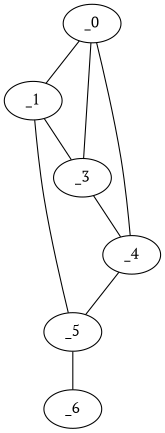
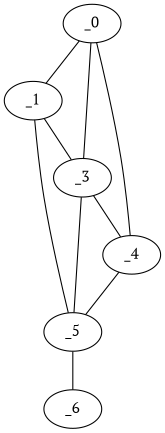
edge "_3" -- "_5": added
